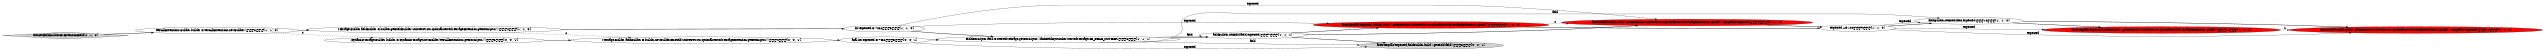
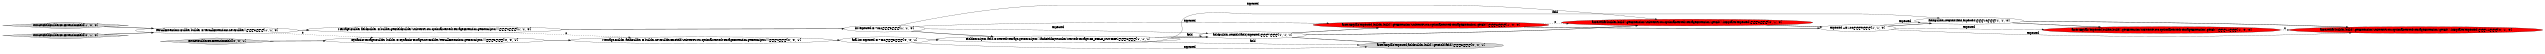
node "testGetFieldBuilderForExtensionField['1', '0', '0']": added
edge "int expected = 7432@@@5@@@['1', '1', '0']" -> "fieldBuilder.setField(field,expected)@@@7@@@['1', '1', '1']": added, label "expected"
node "testGetBuilderForExtensionField['0', '0', '1']": added
